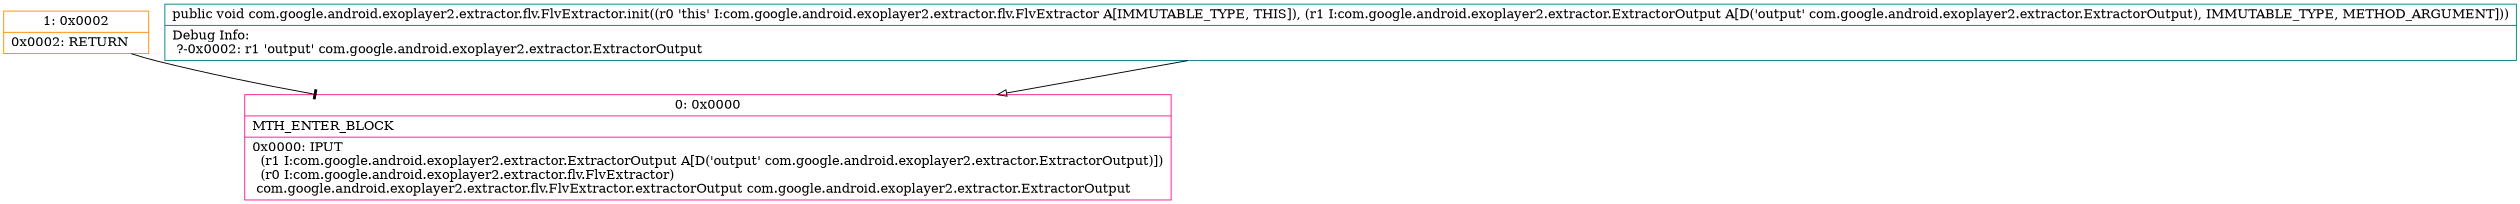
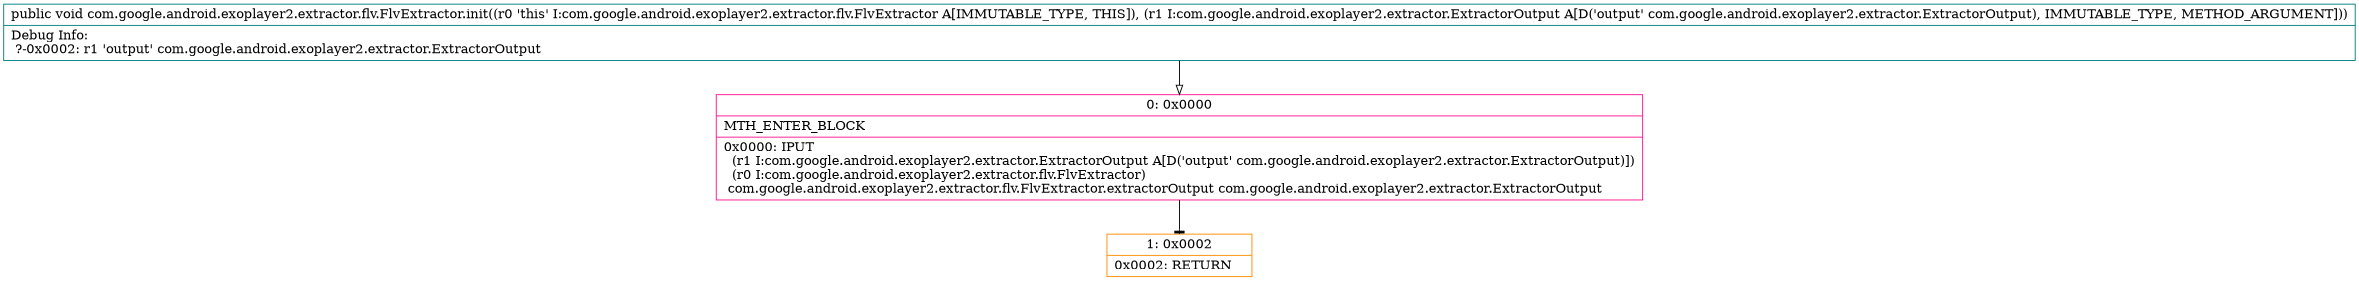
edge "1: 0x0002" -> "0: 0x0000": reversed
